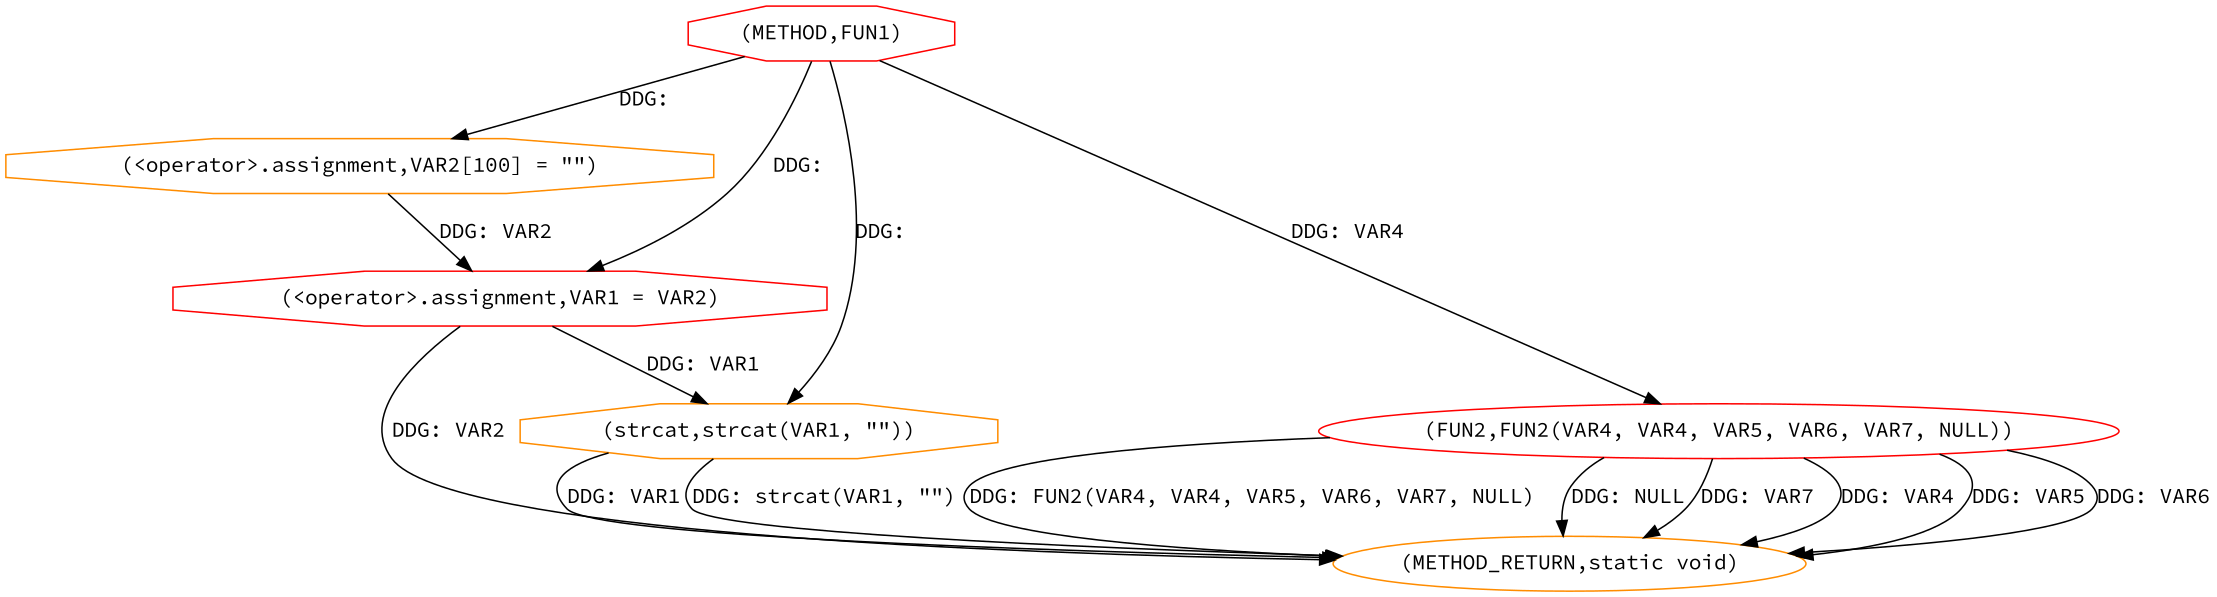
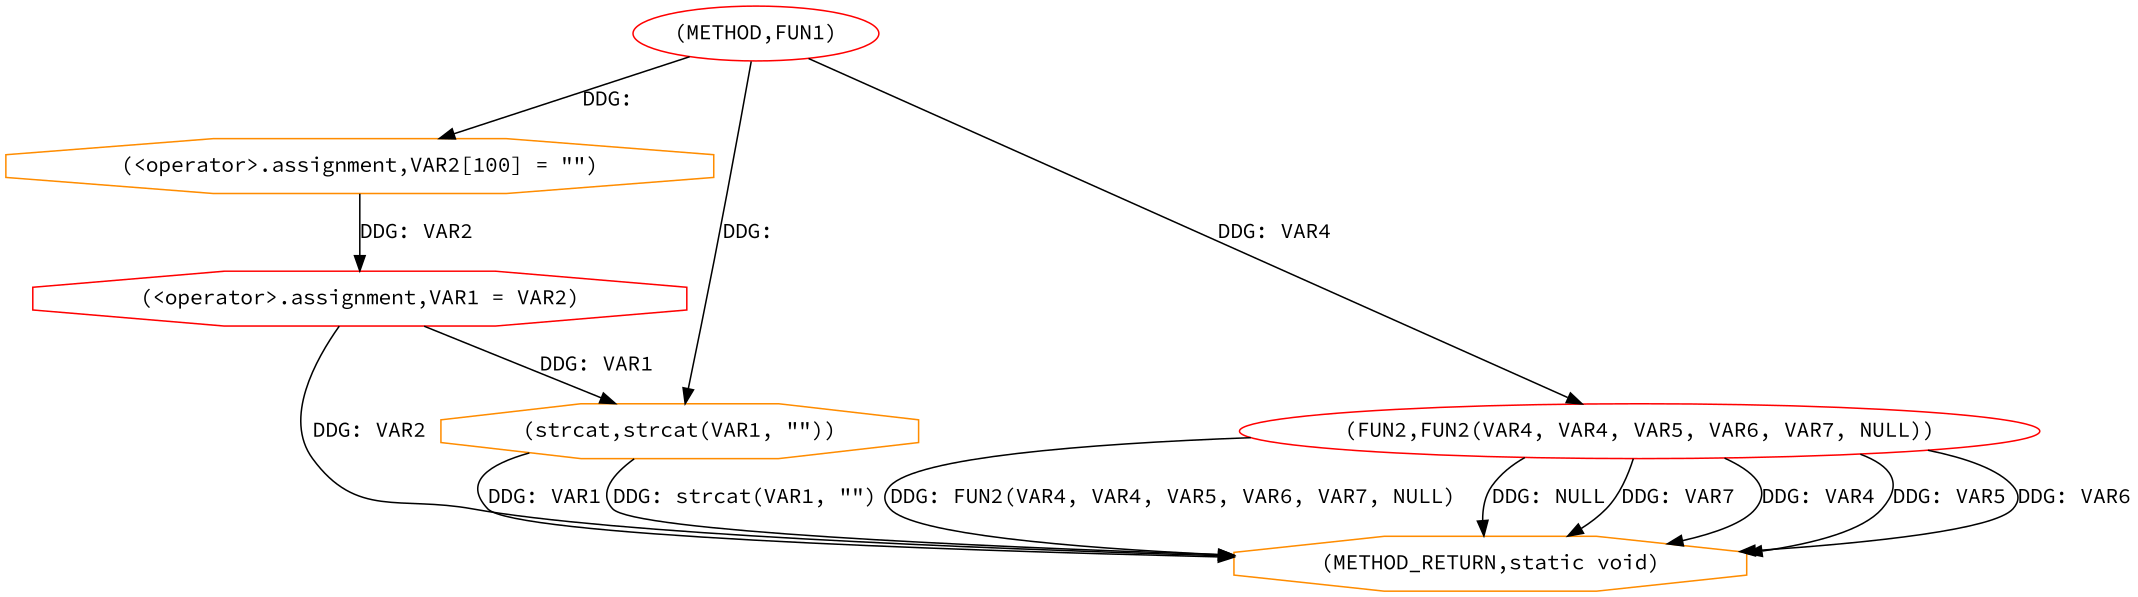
node "(METHOD,FUN1)": shape octagon -> ellipse
edge "(METHOD,FUN1)" -> "(<operator>.assignment,VAR1 = VAR2)": removed, label "DDG:"
node "(METHOD_RETURN,static void)": shape ellipse -> octagon
